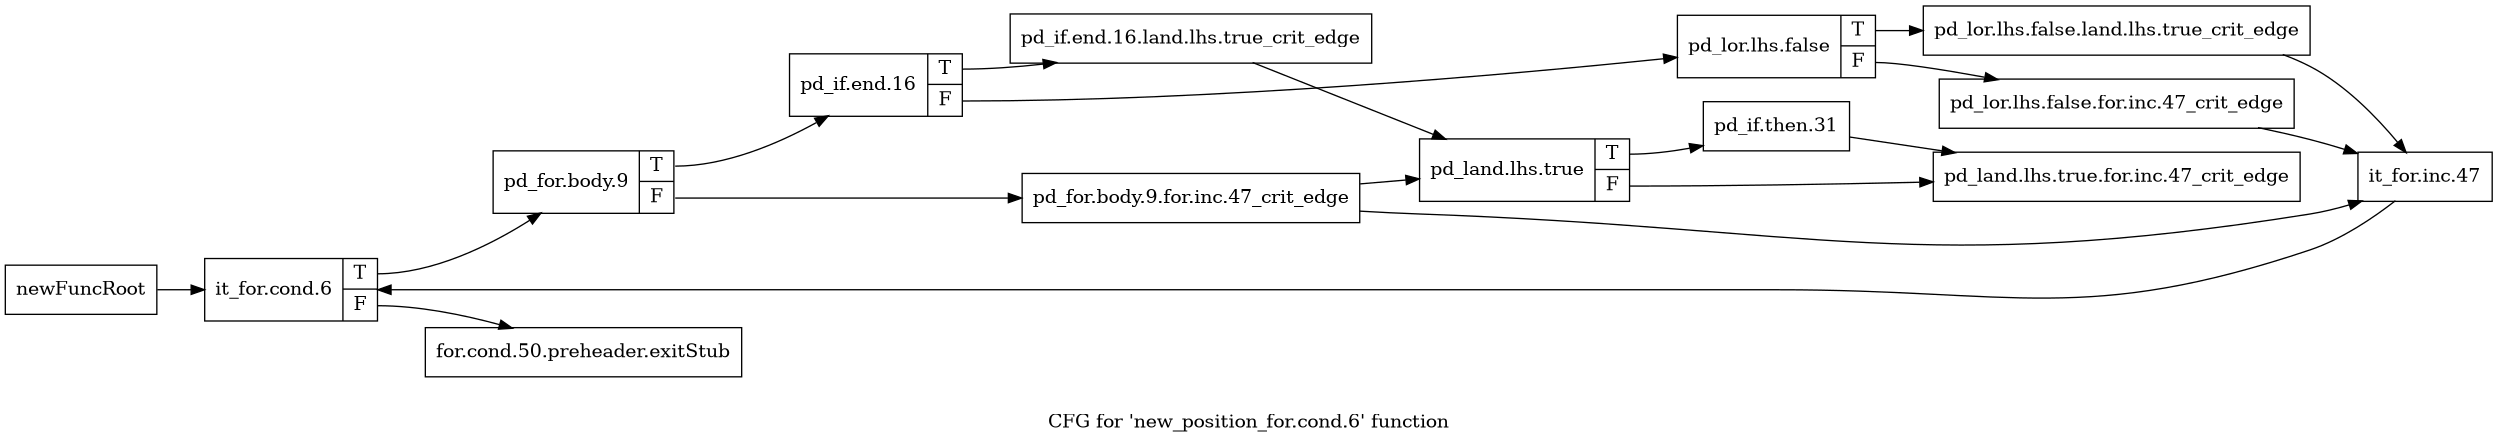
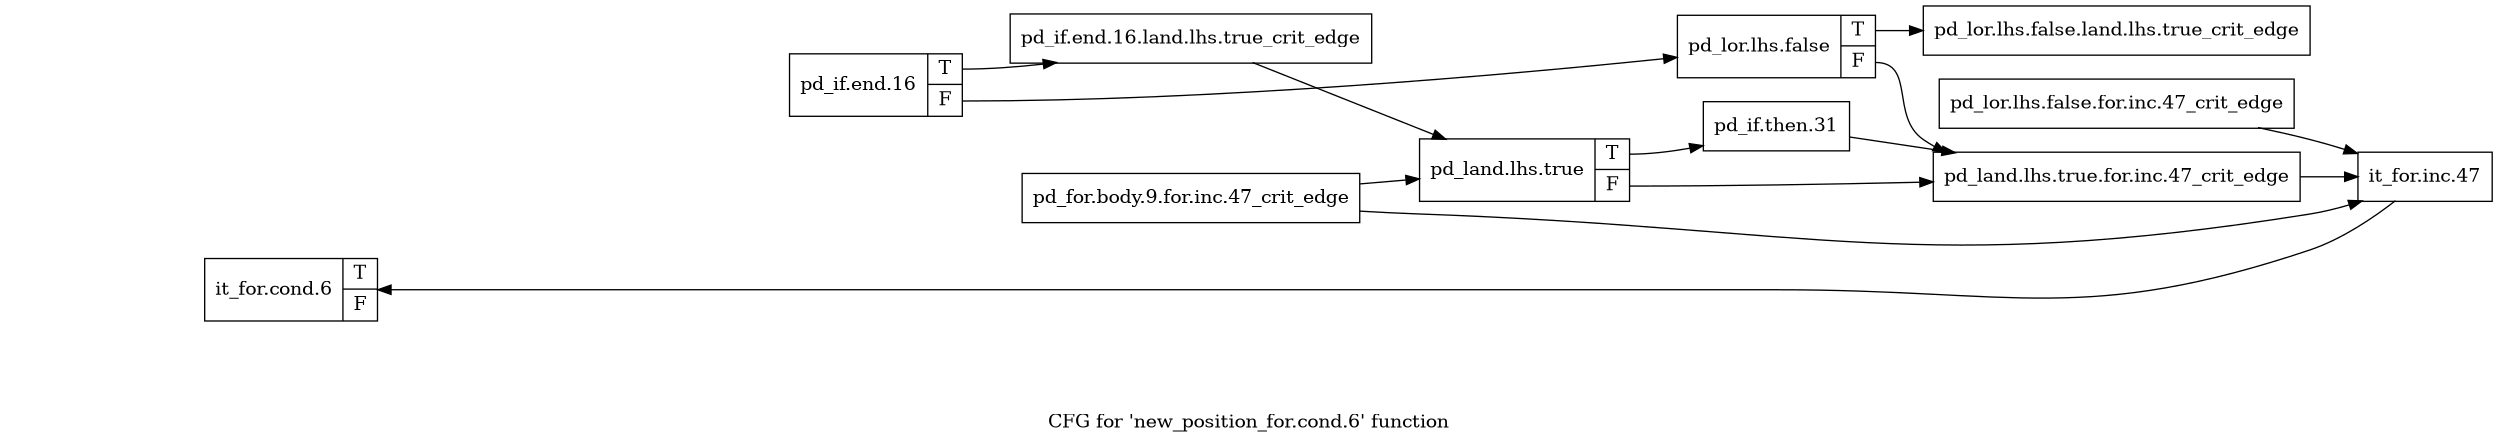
edge "pd_lor.lhs.false" -> "pd_lor.lhs.false.for.inc.47_crit_edge": now "pd_lor.lhs.false" -> "pd_land.lhs.true.for.inc.47_crit_edge"
edge "pd_lor.lhs.false.land.lhs.true_crit_edge" -> "it_for.inc.47": now "pd_land.lhs.true.for.inc.47_crit_edge" -> "it_for.inc.47"
node "pd_for.body.9": removed
node "newFuncRoot": removed
node "for.cond.50.preheader.exitStub": removed
